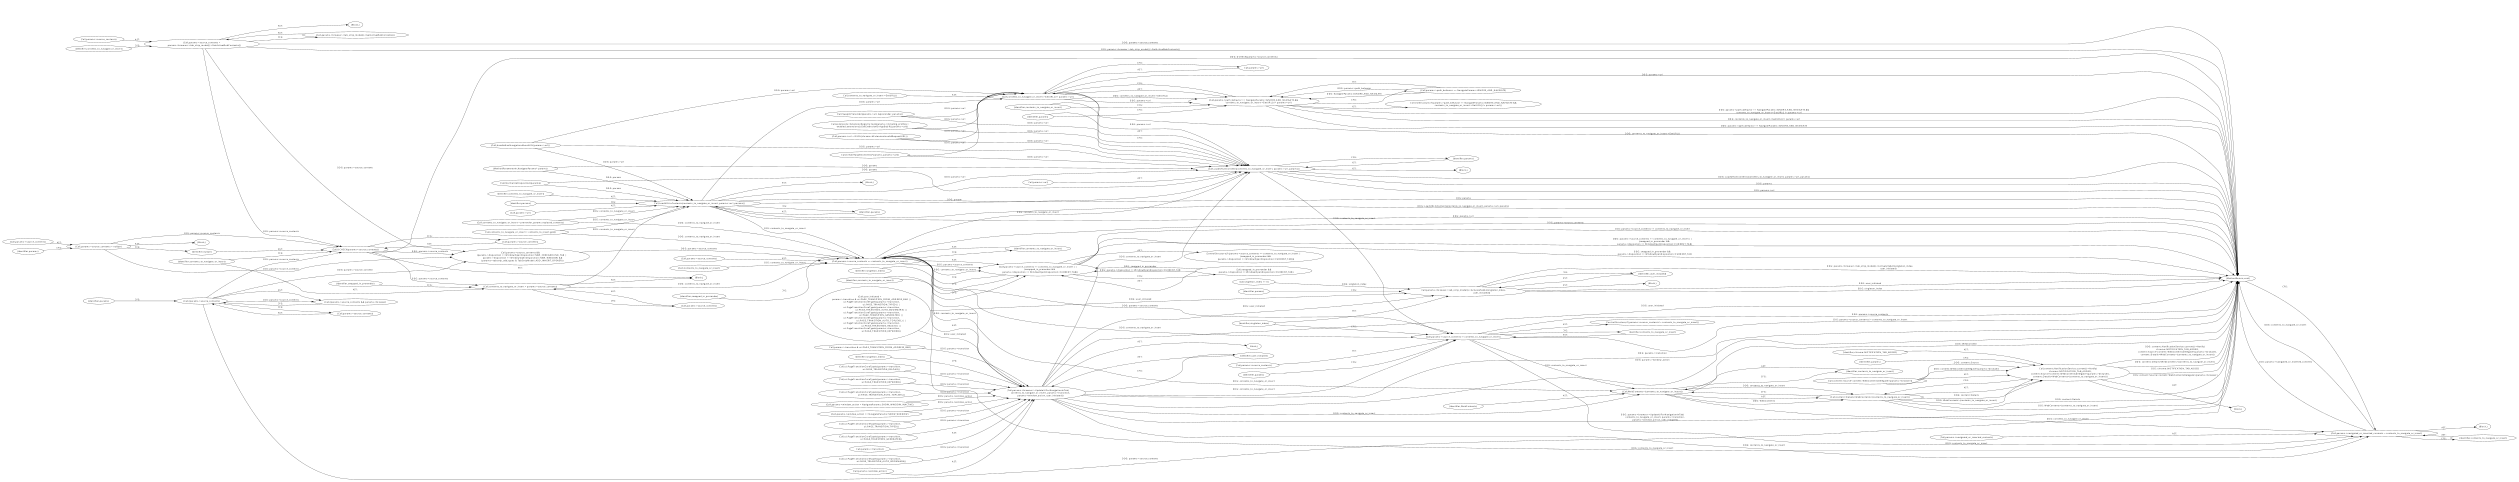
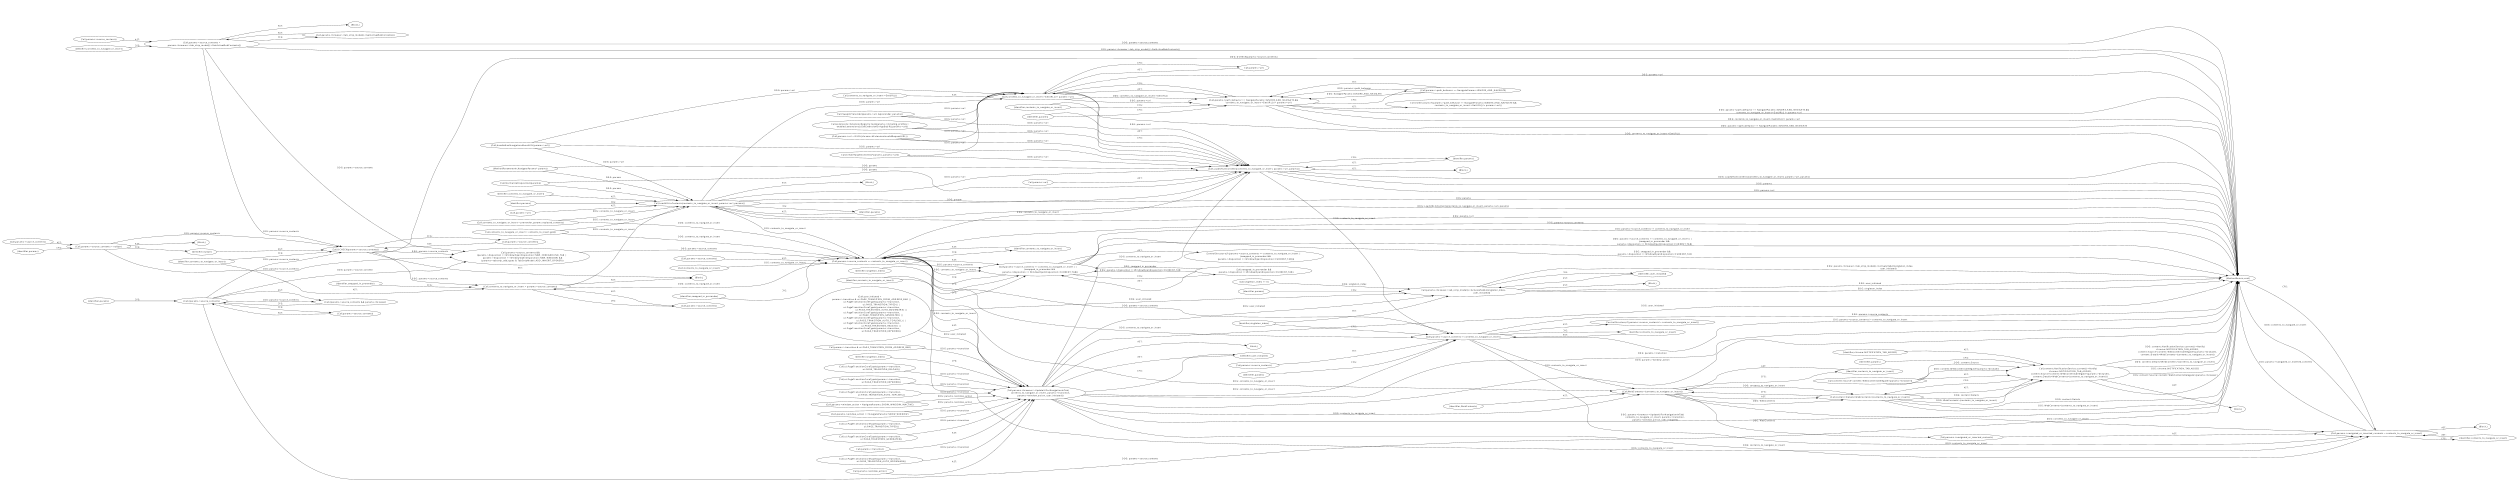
edge "(Call,WebContents>(contents_to_navigate_or_insert))" -> "(MethodReturn,void)": now "(Call,WebContents>(contents_to_navigate_or_insert))" -> "(Call,params->navigated_or_inserted_contents)"
